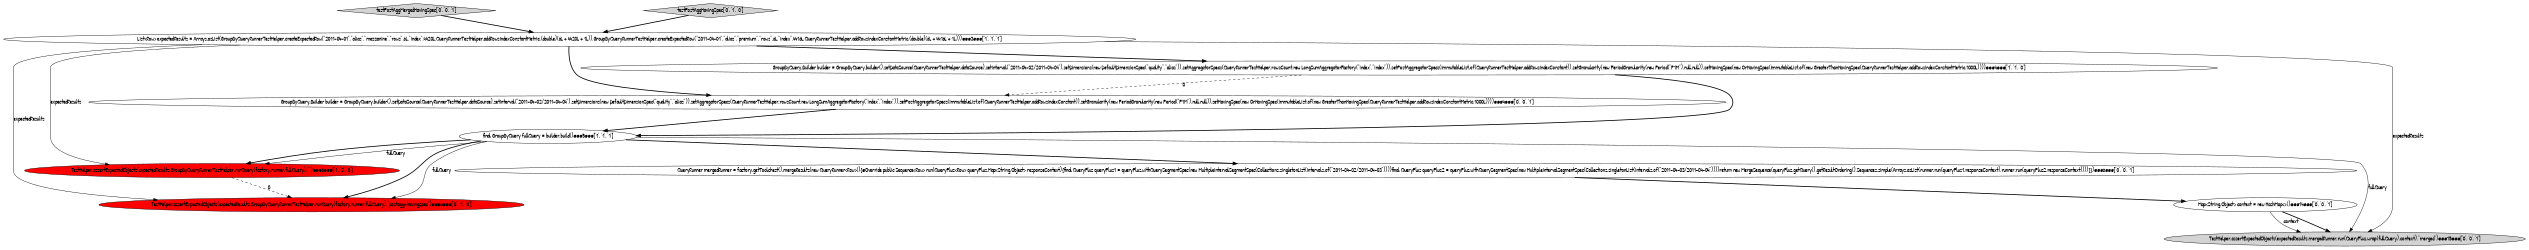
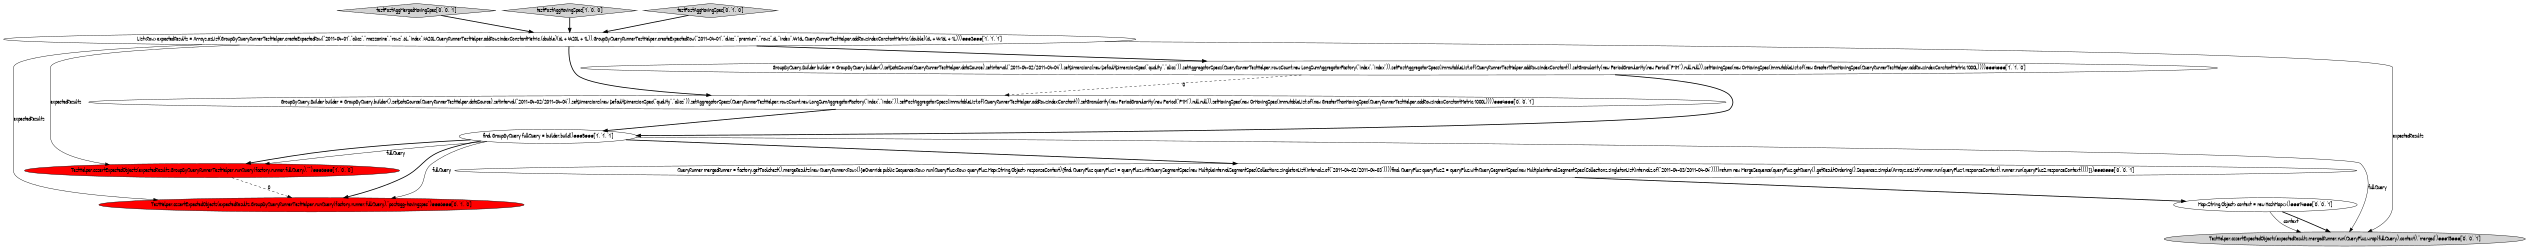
node "testPostAggHavingSpec['1', '0', '0']": added
